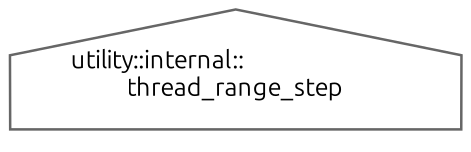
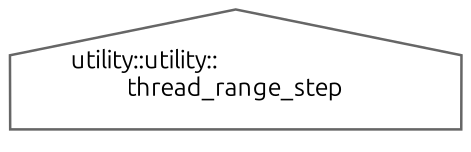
node "utility::internal:: thread_range_step": label "utility::internal:: thread_range_step" -> "utility::utility:: thread_range_step"
